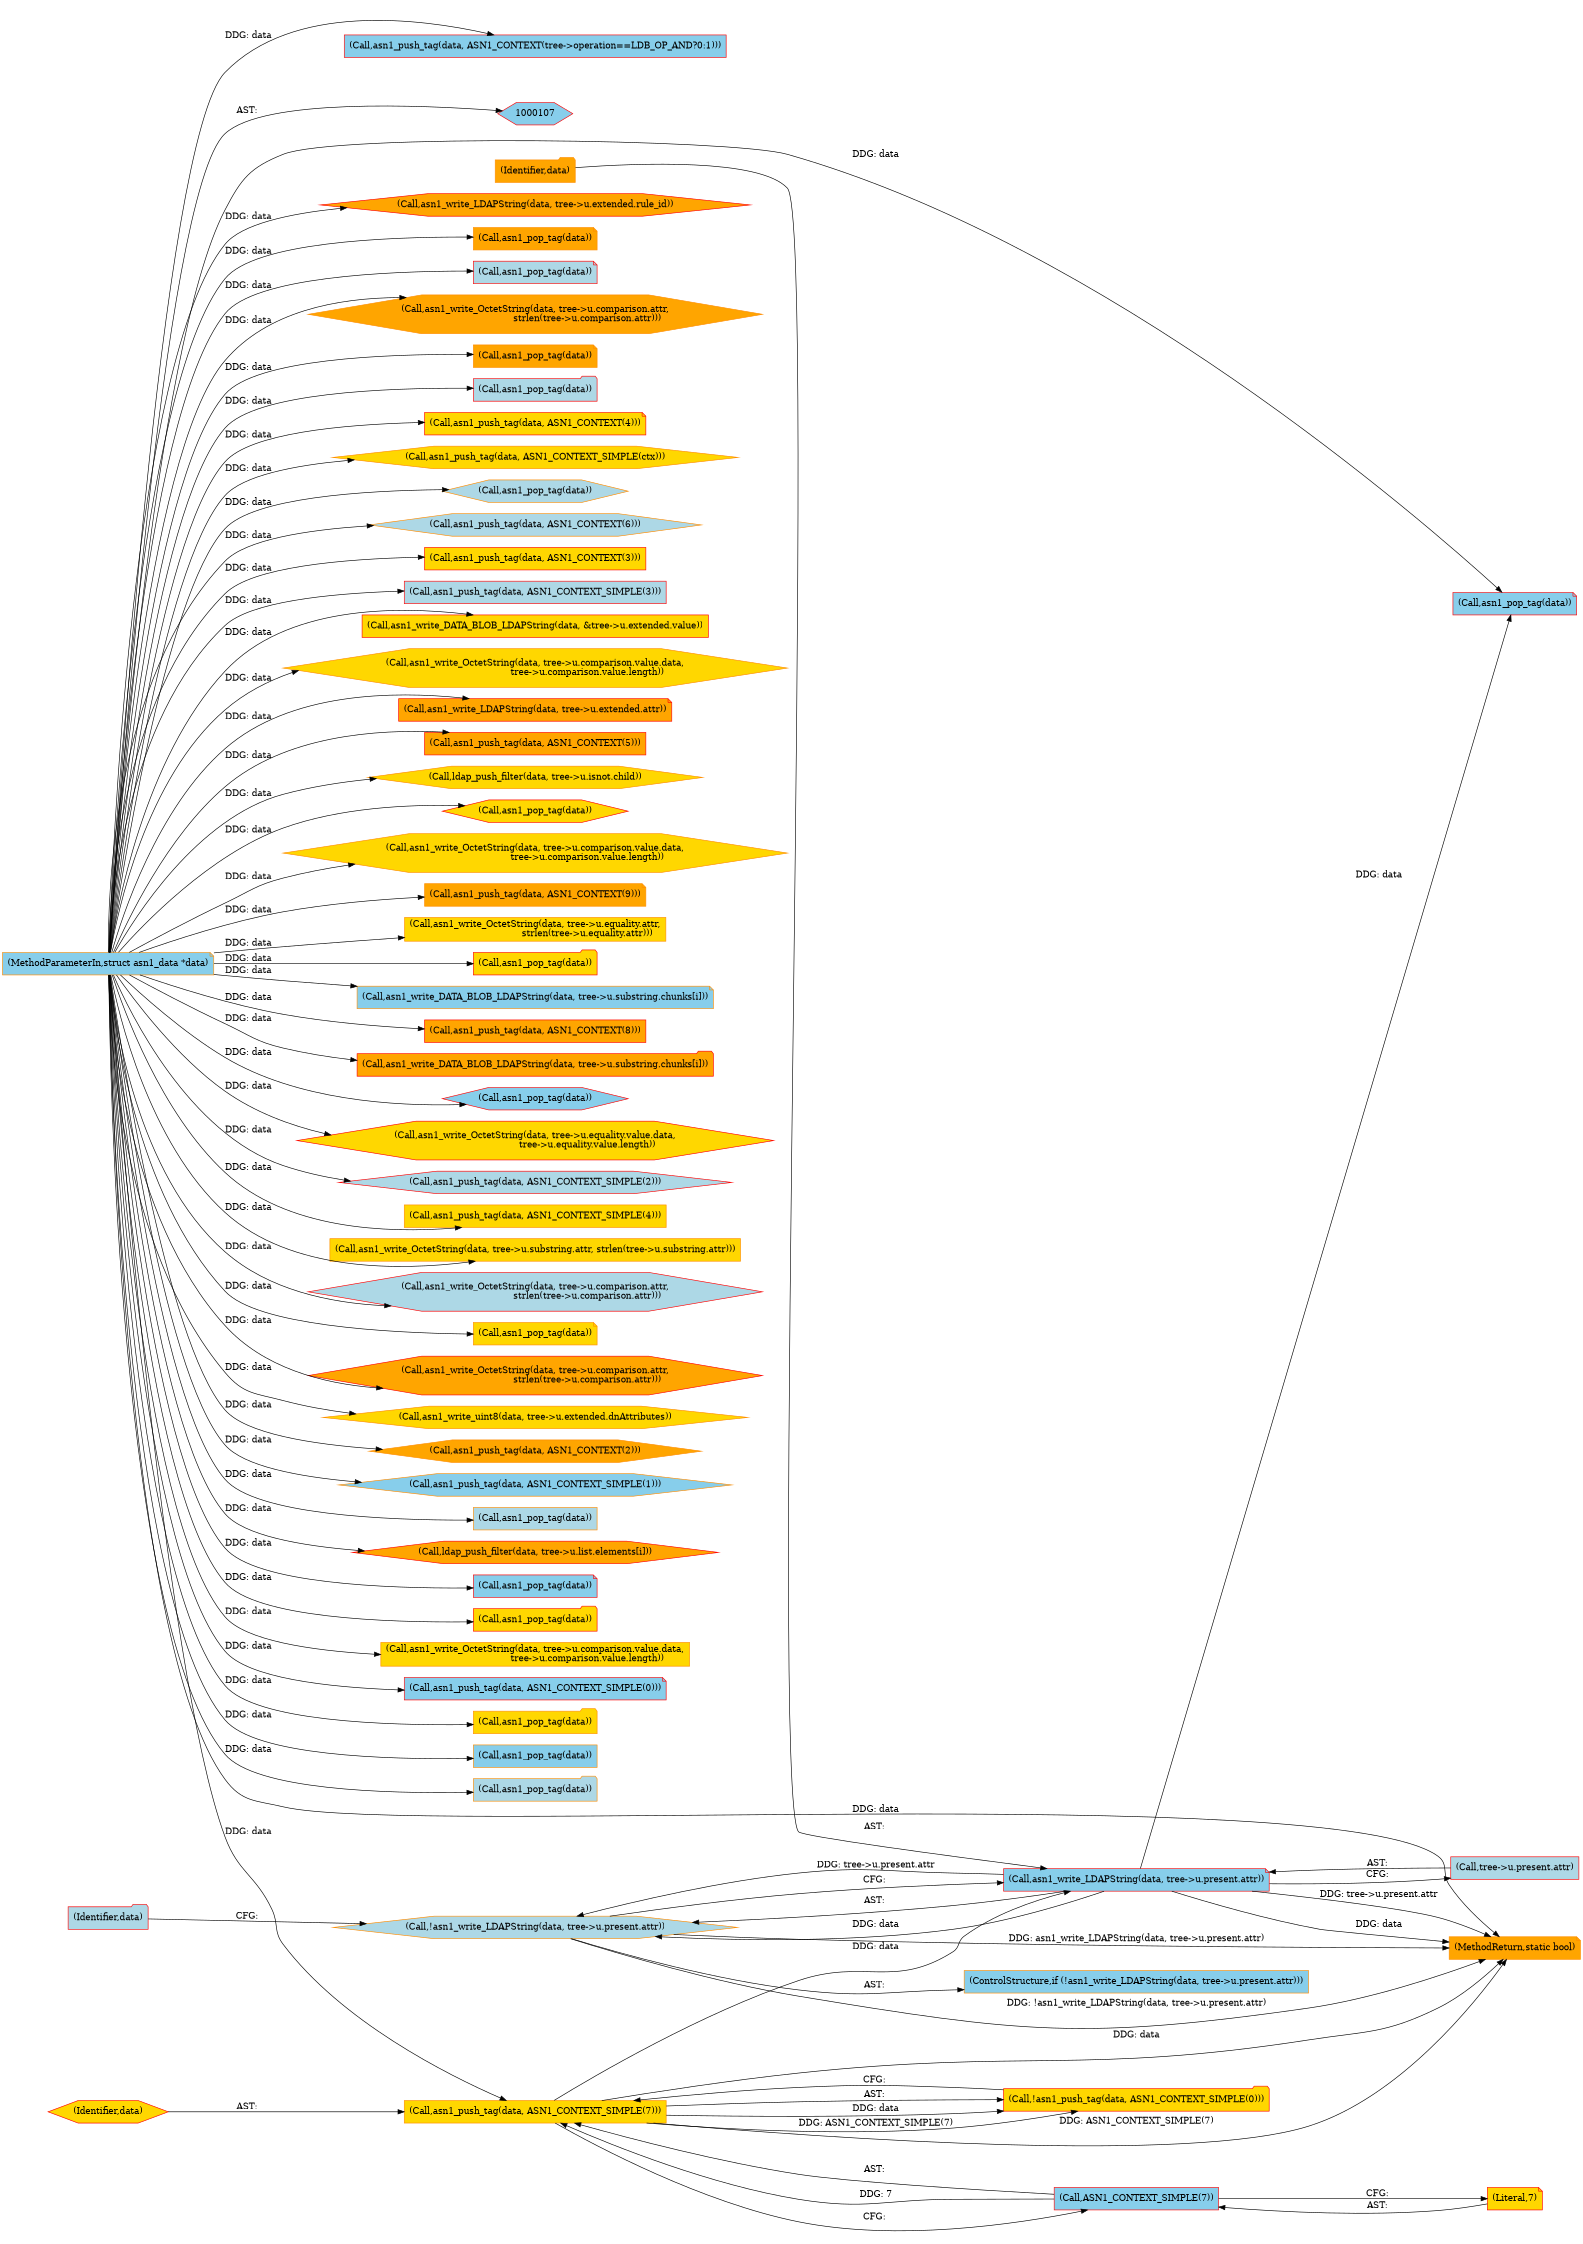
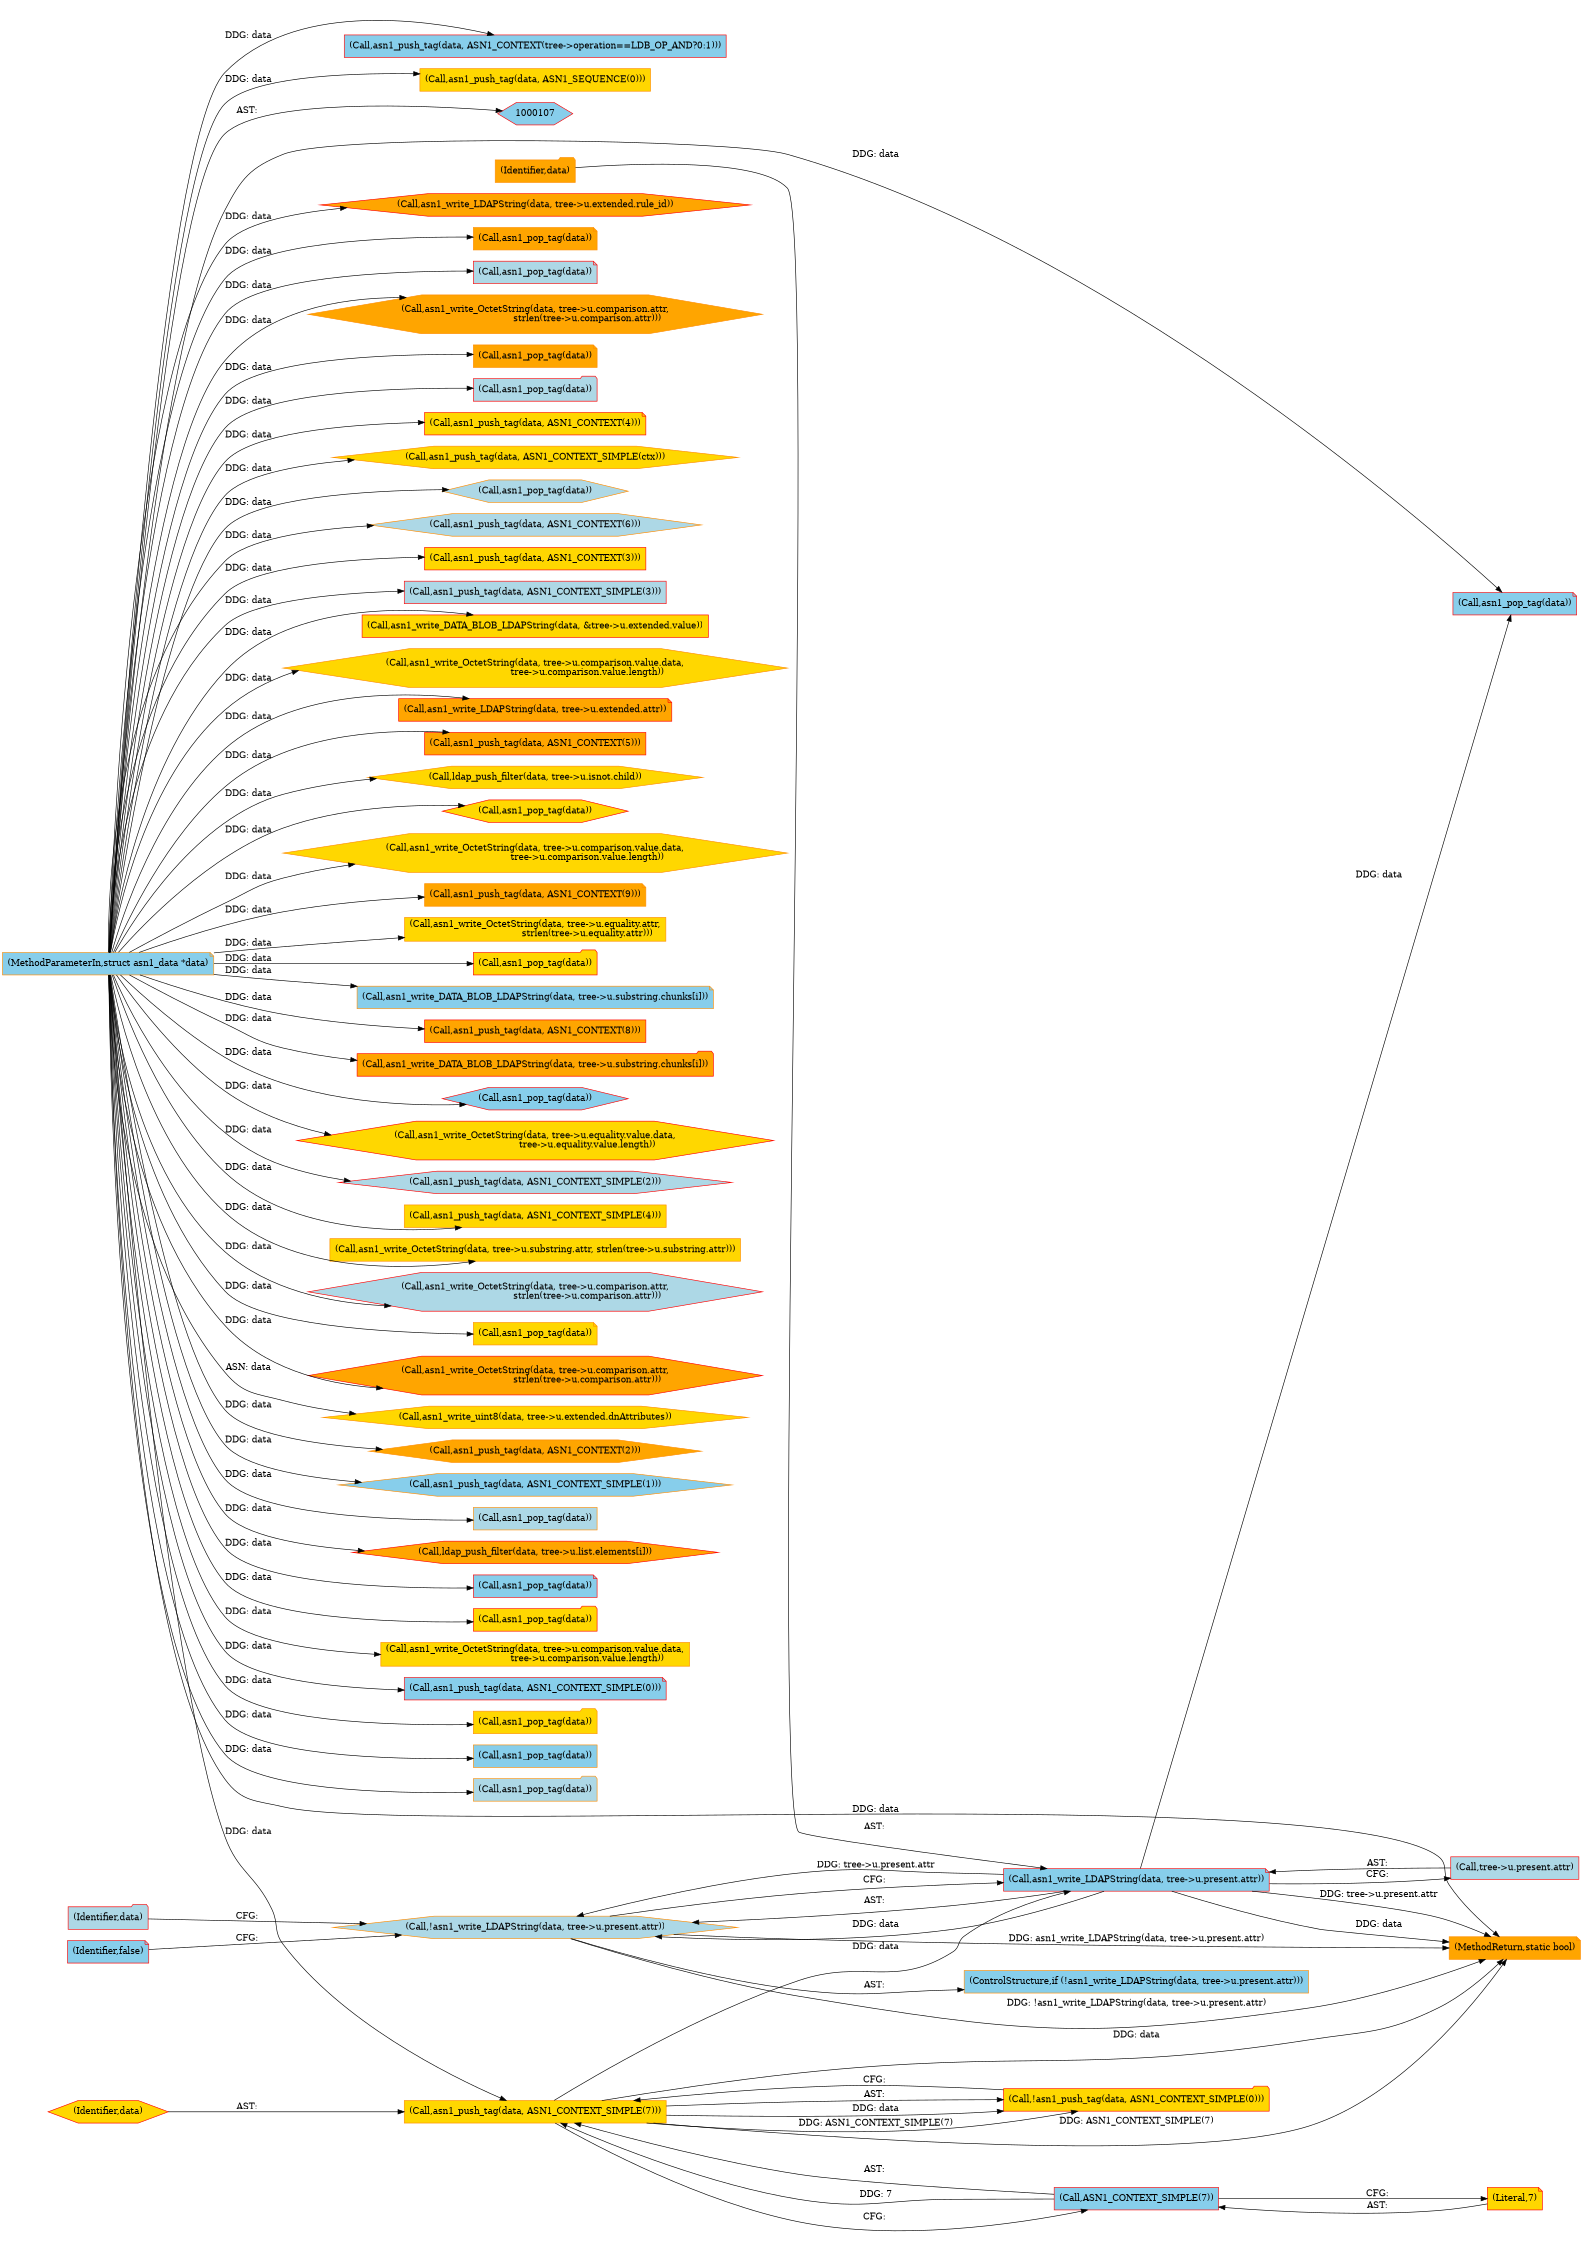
node "(Call,asn1_push_tag(data, ASN1_SEQUENCE(0)))": added
edge "(MethodParameterIn,struct asn1_data *data)" -> "(Call,asn1_write_uint8(data, tree->u.extended.dnAttributes))": label "DDG: data" -> "ASN: data"
node "(Identifier,false)": added
